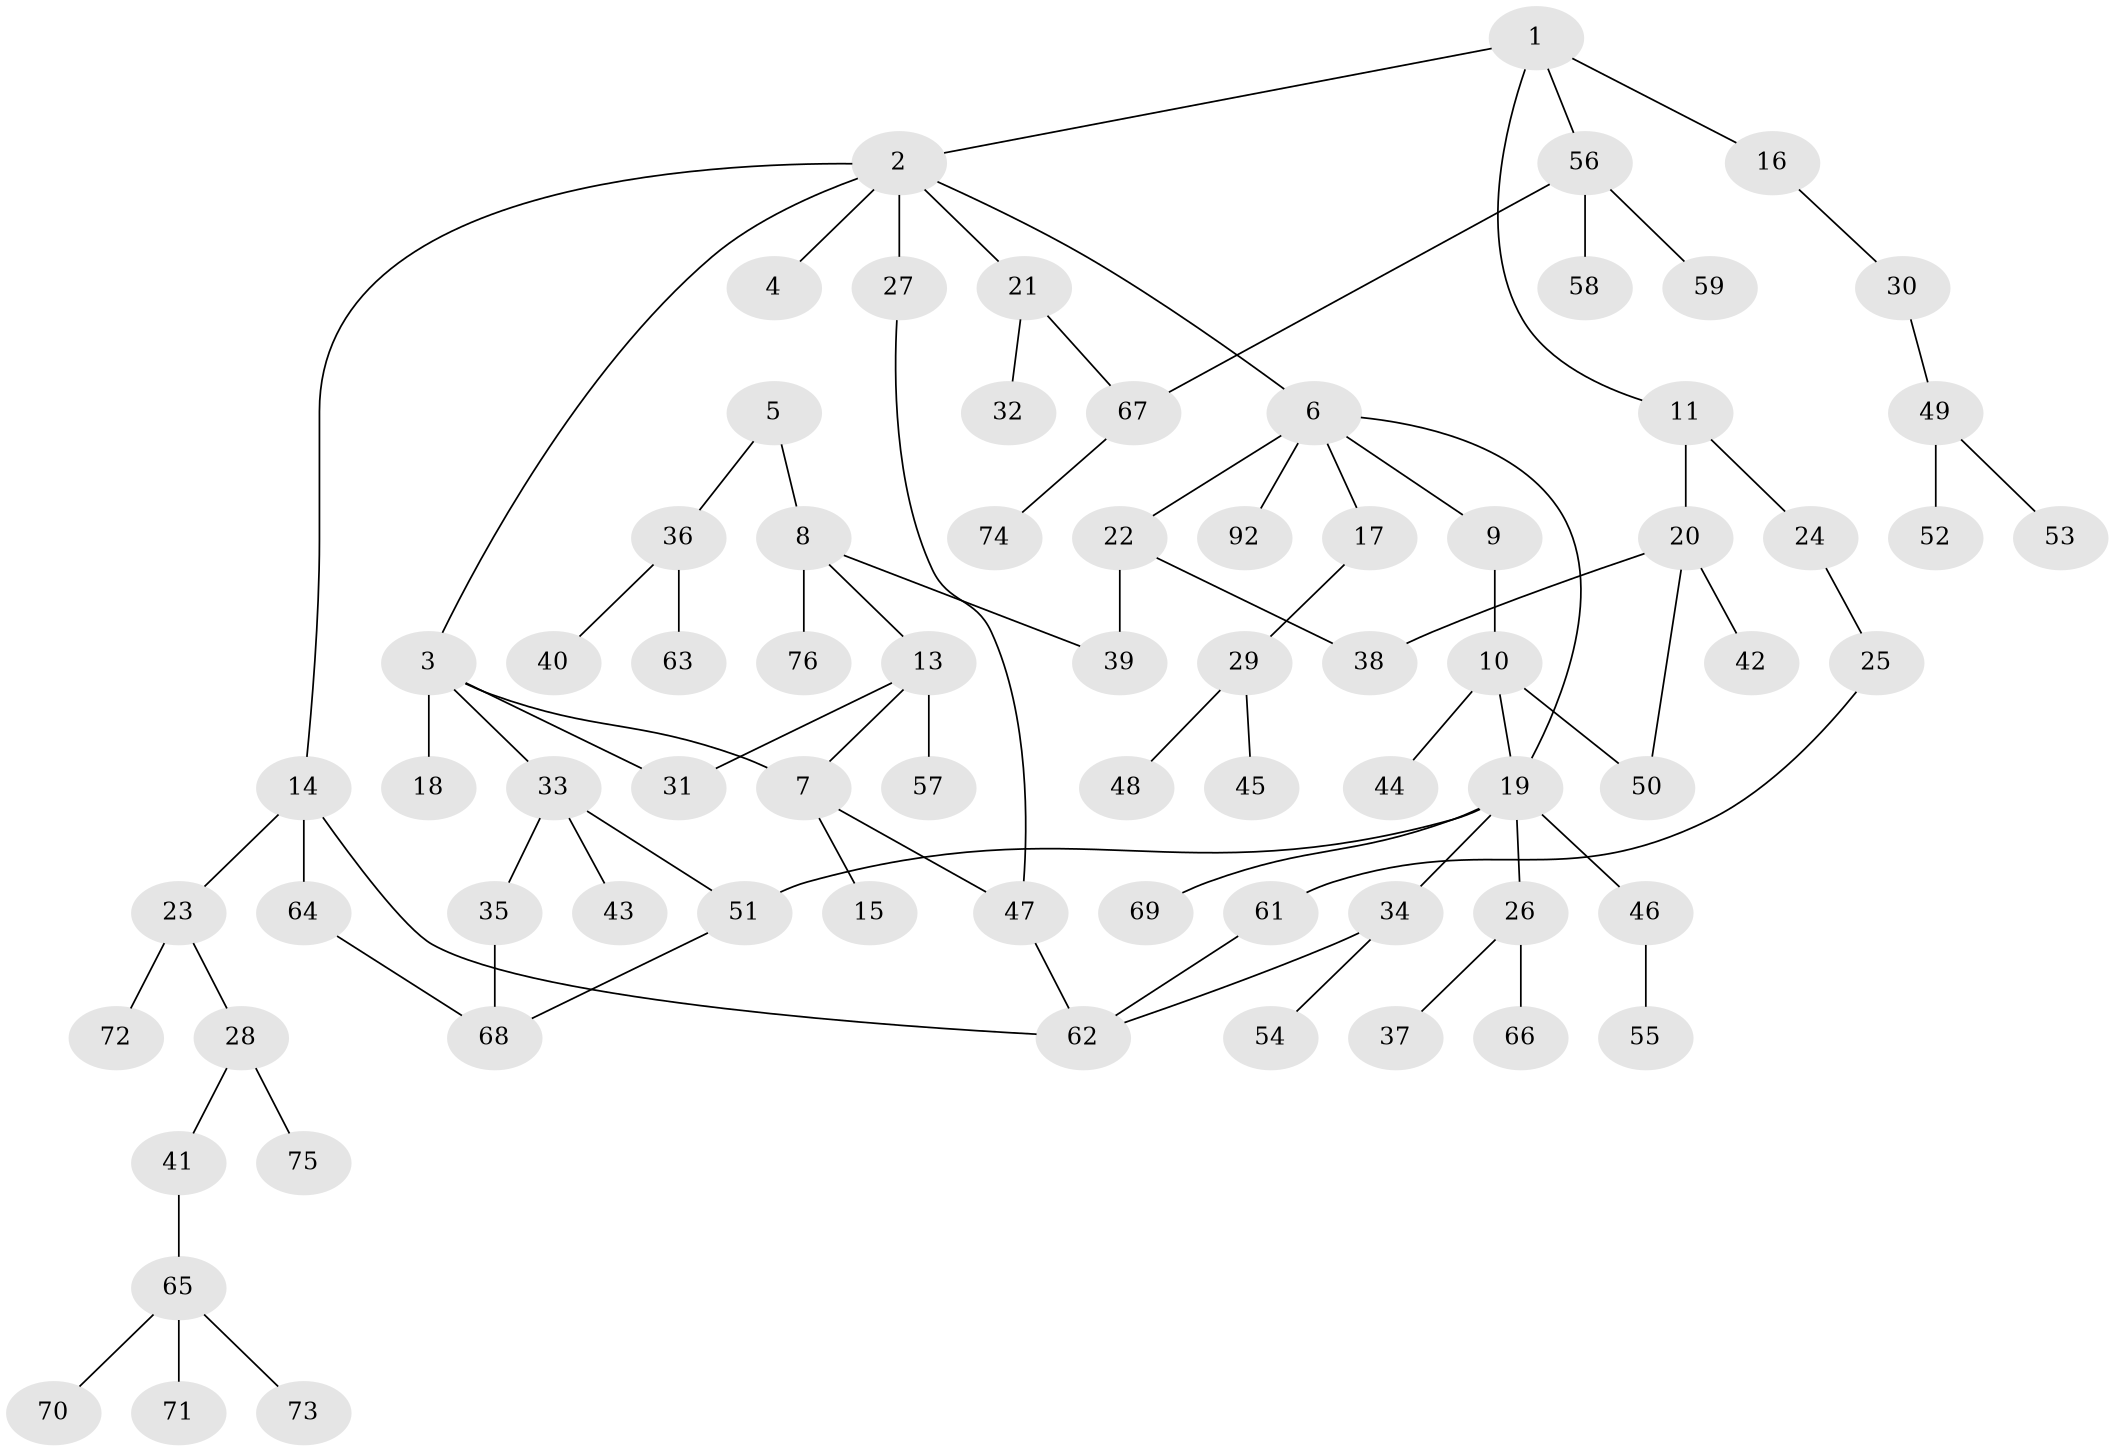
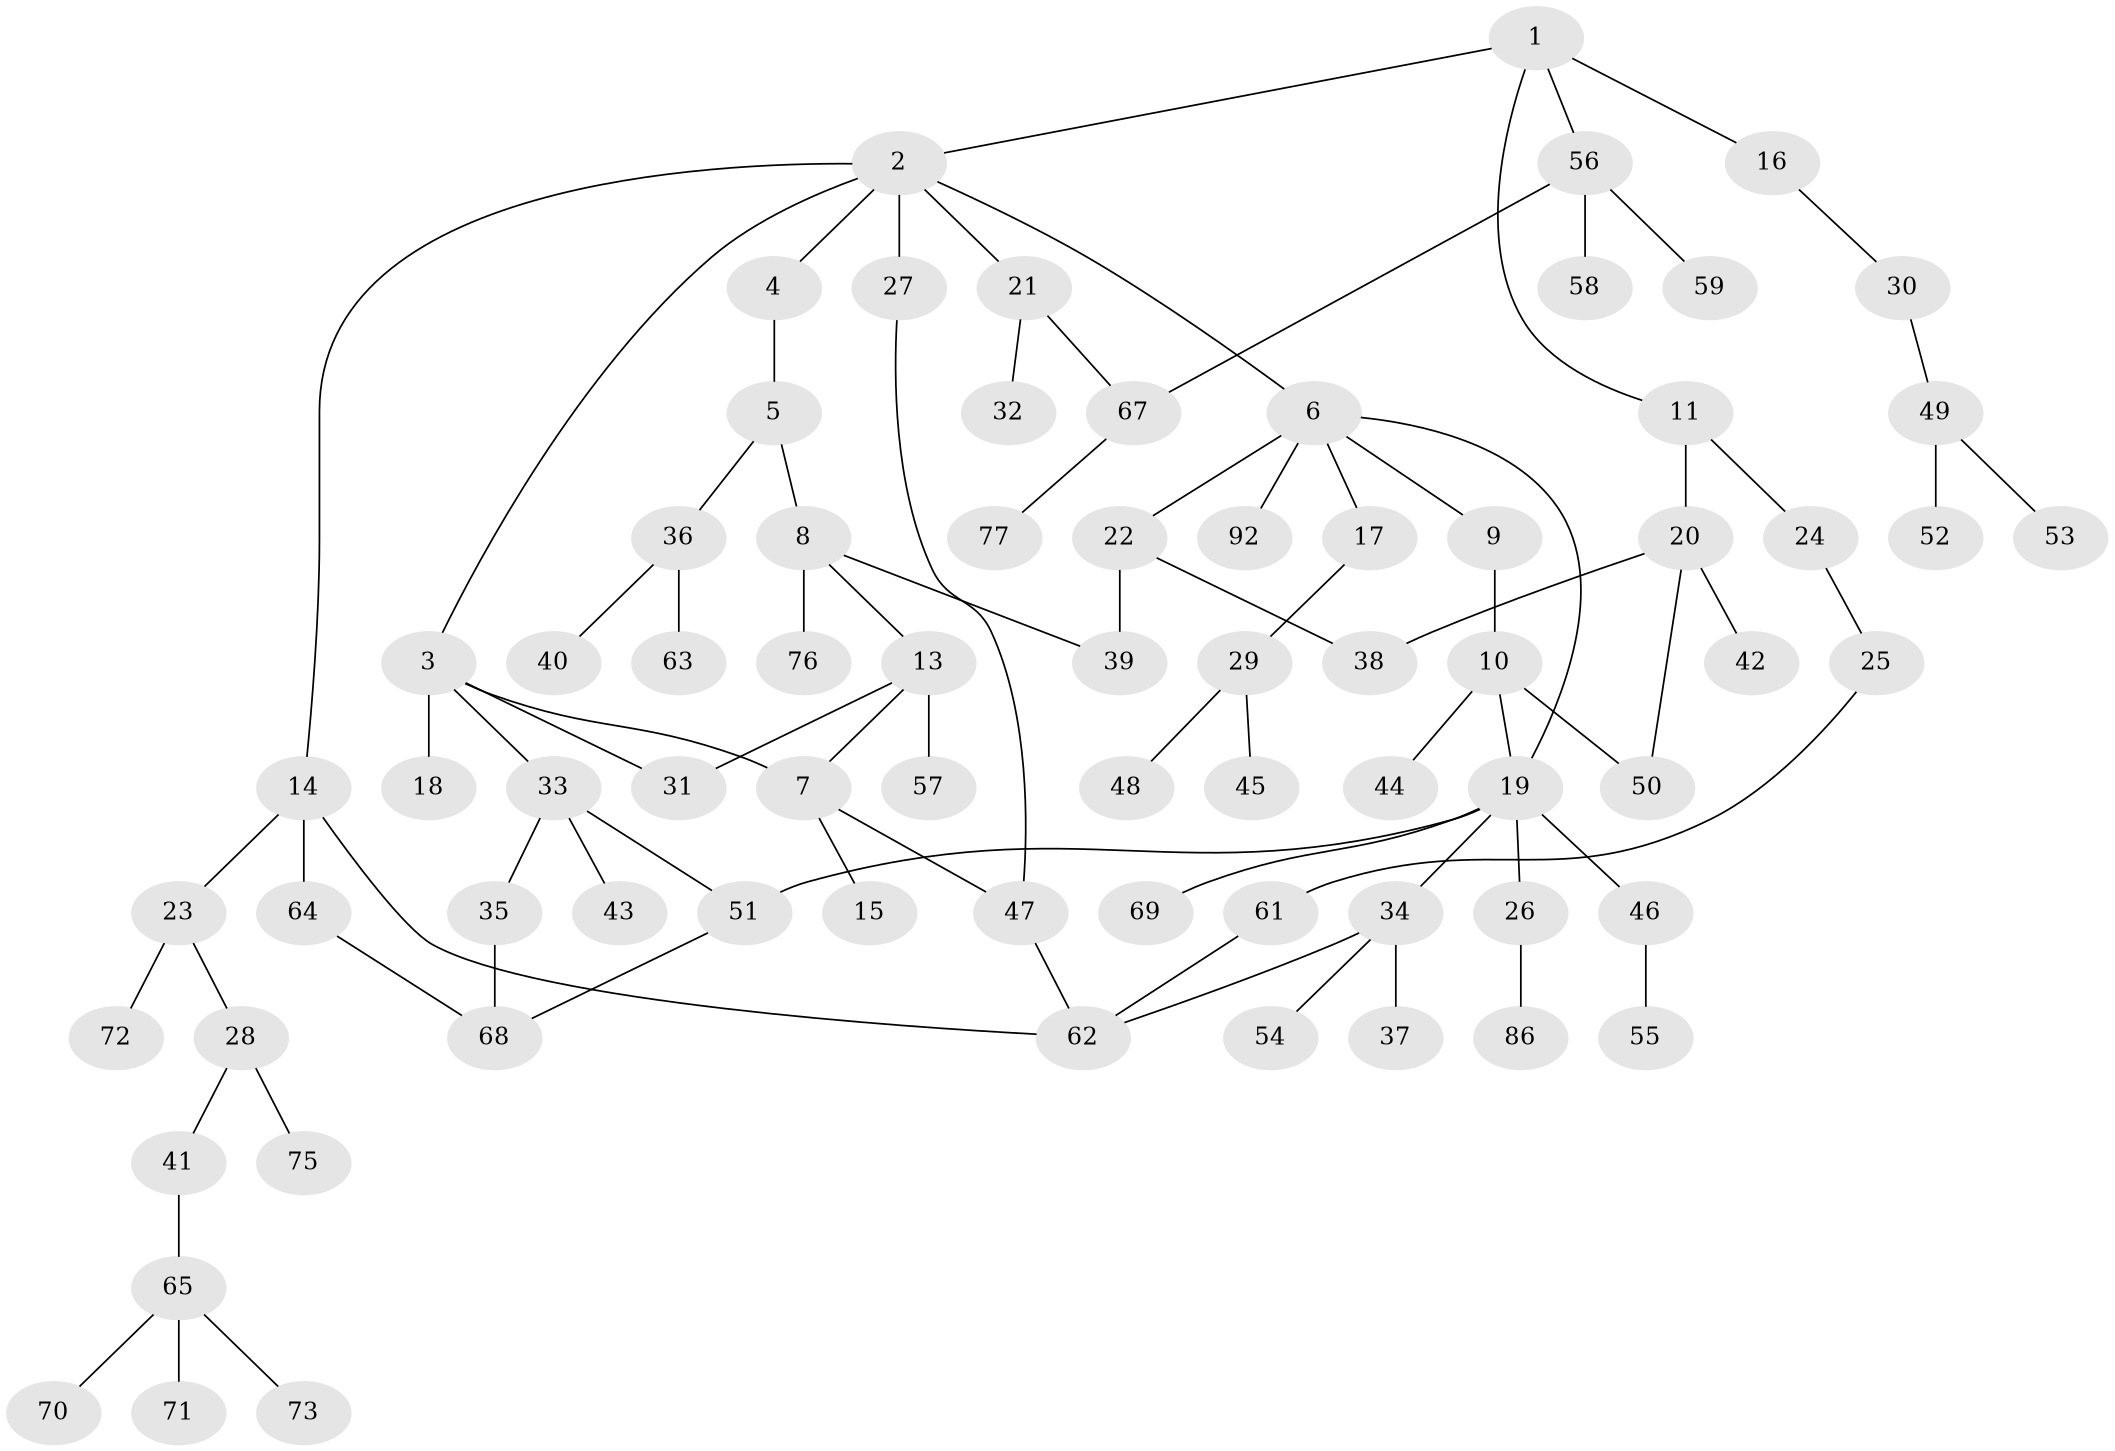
edge "4" -- "5": added
node "74": label "74" -> "77"
edge "26" -- "37": now "34" -- "37"
node "66": label "66" -> "86"
